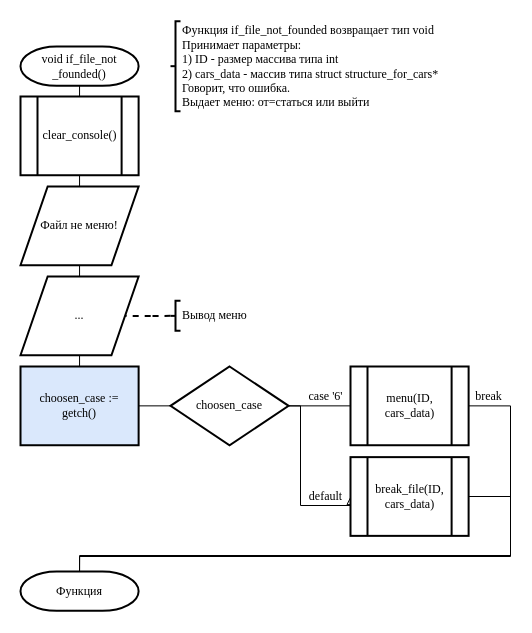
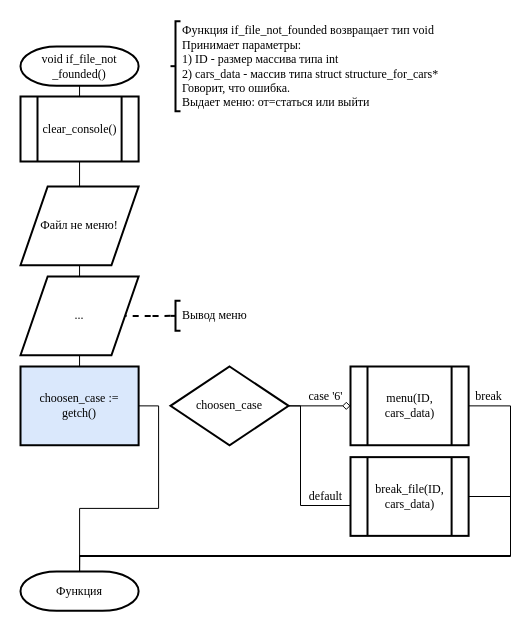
node "clear_console()": size 118x79 -> 118x65
edge "сhoosen_case := getch()" -- "choosen_case": now "сhoosen_case := getch()" -- "Функция"
edge "choosen_case" -- "menu(ID, cars_data)": arrowhead none -> diamond
edge "choosen_case" -> "break_file(ID, cars_data)": arrowhead block -> none
